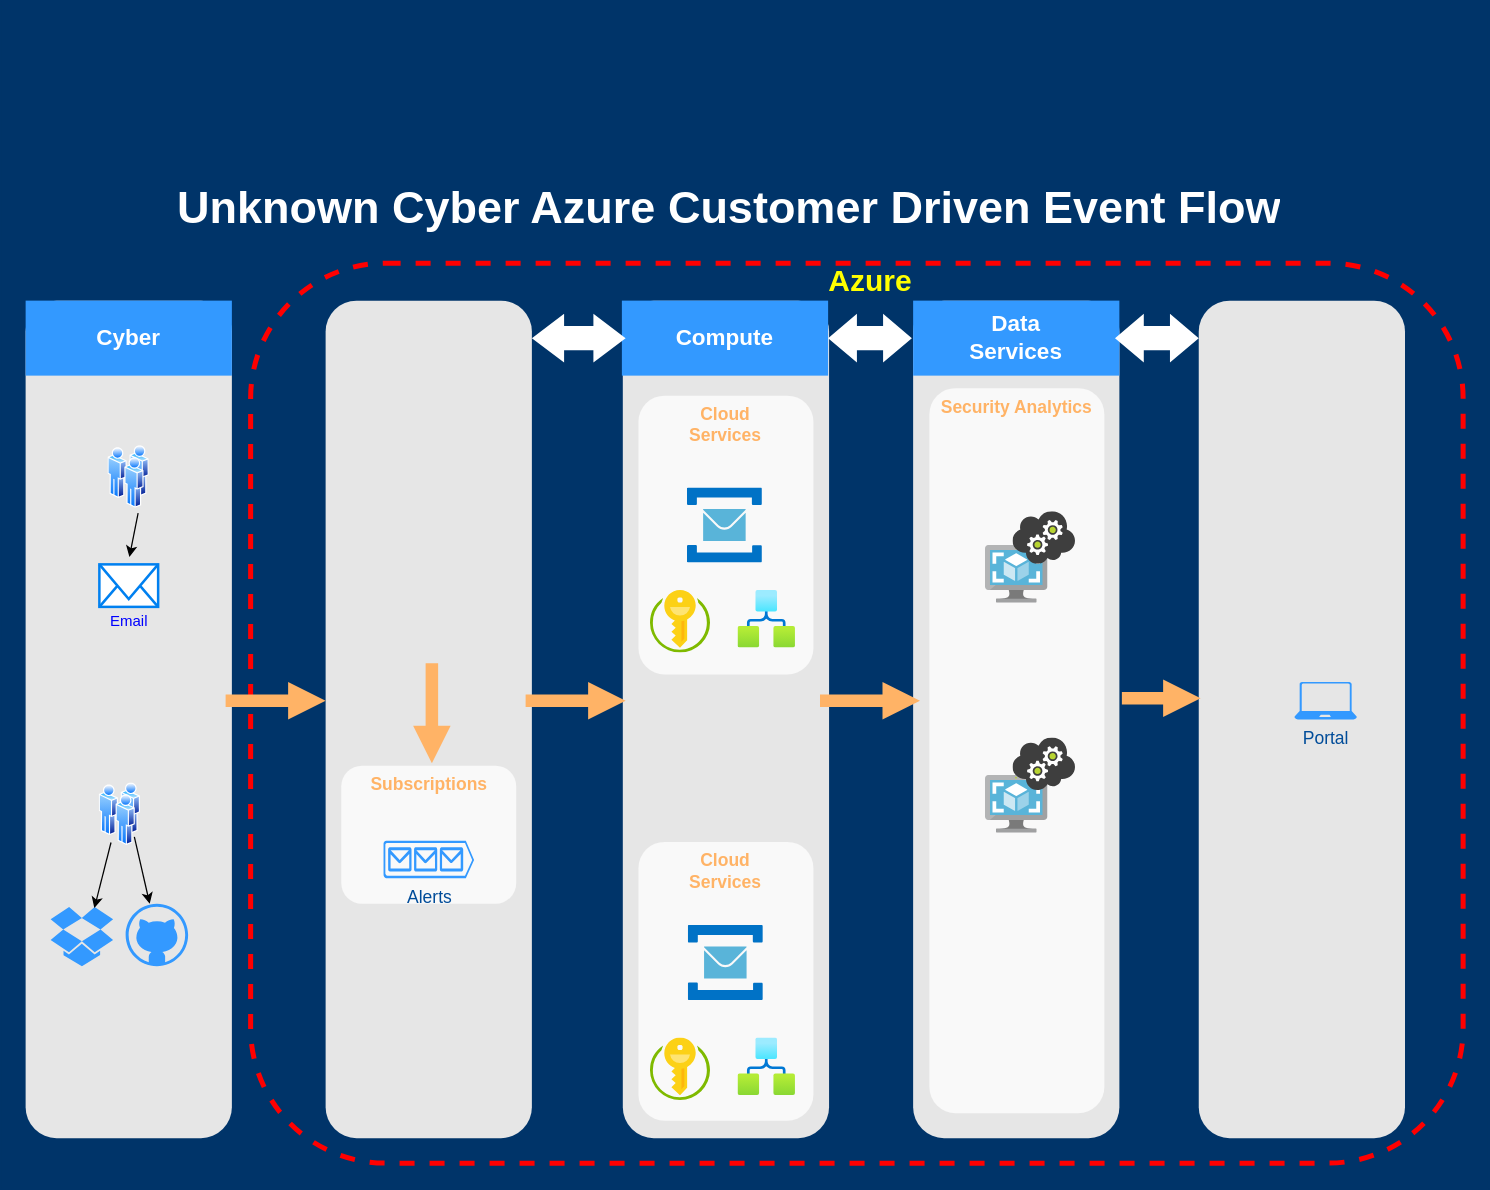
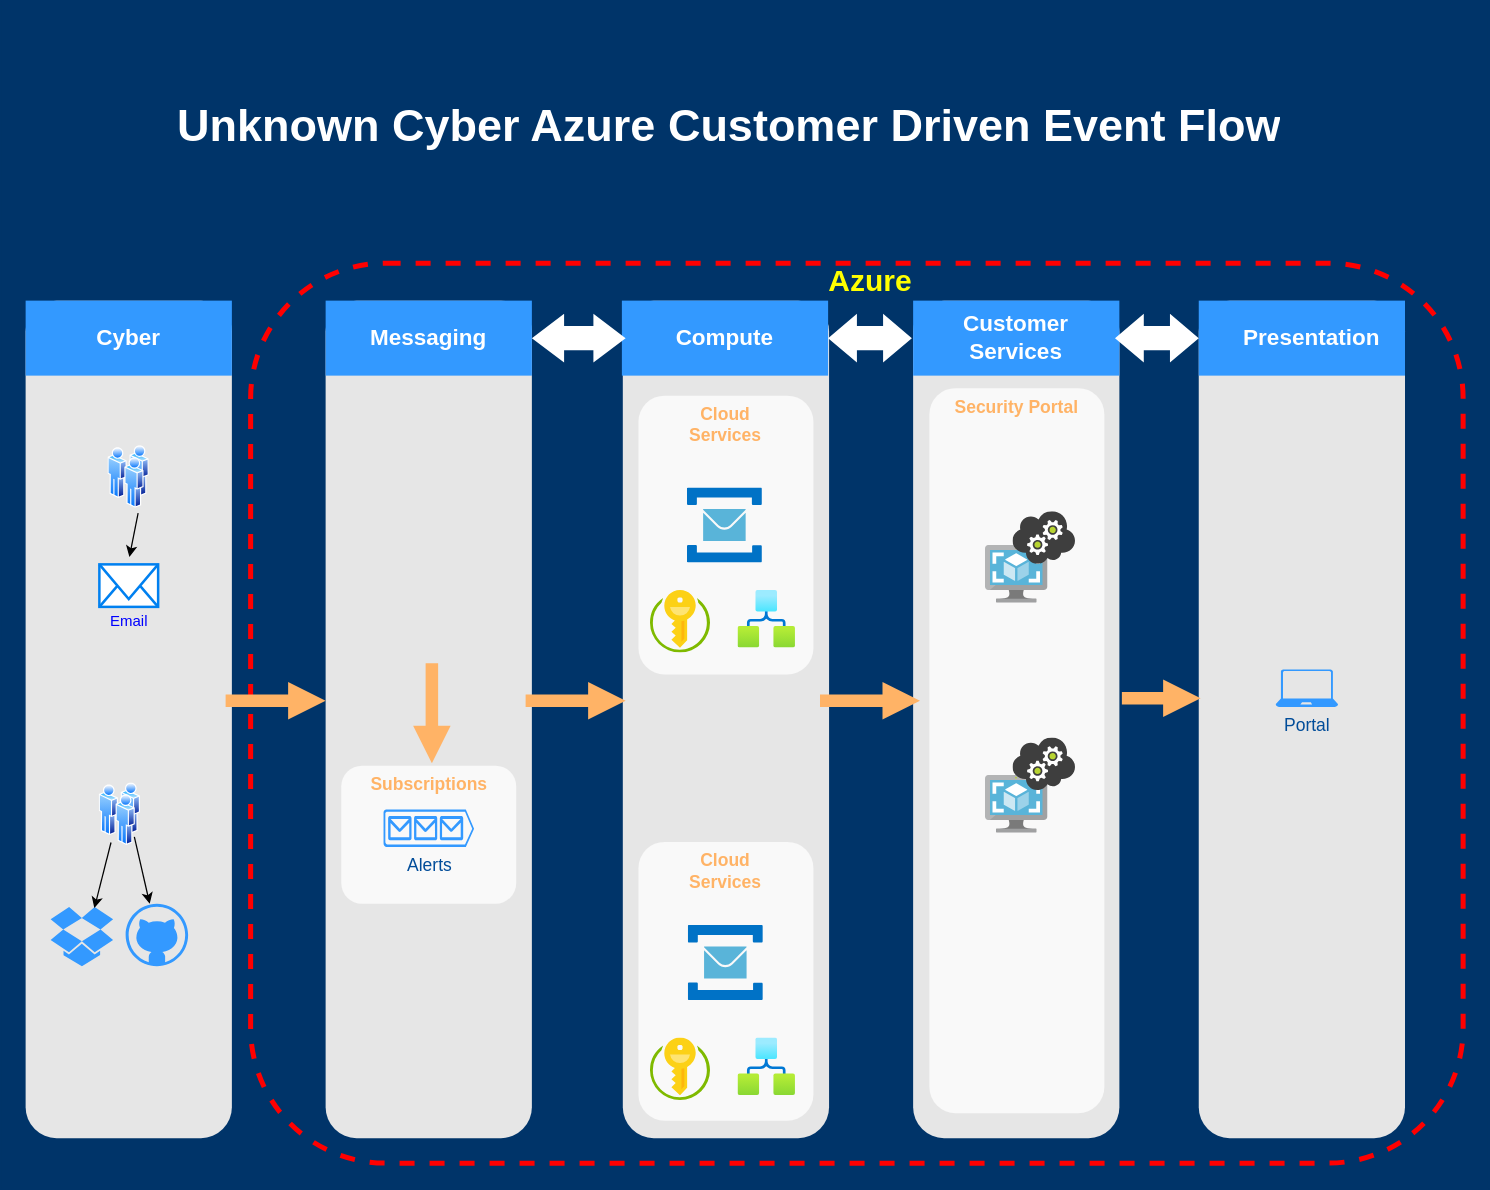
node "Unknown Cyber Azure Customer Driven Event Flow": moved (729, 207) -> (729, 126)
node "Messaging": added
node "Data Services": label "Data Services" -> "Customer Services"
node "Presentation": added
node "Security Analytics": label "Security Analytics" -> "Security Portal"
node "Portal": moved (1326, 701) -> (1307, 688)
node "Alerts": moved (429, 859) -> (429, 828)
